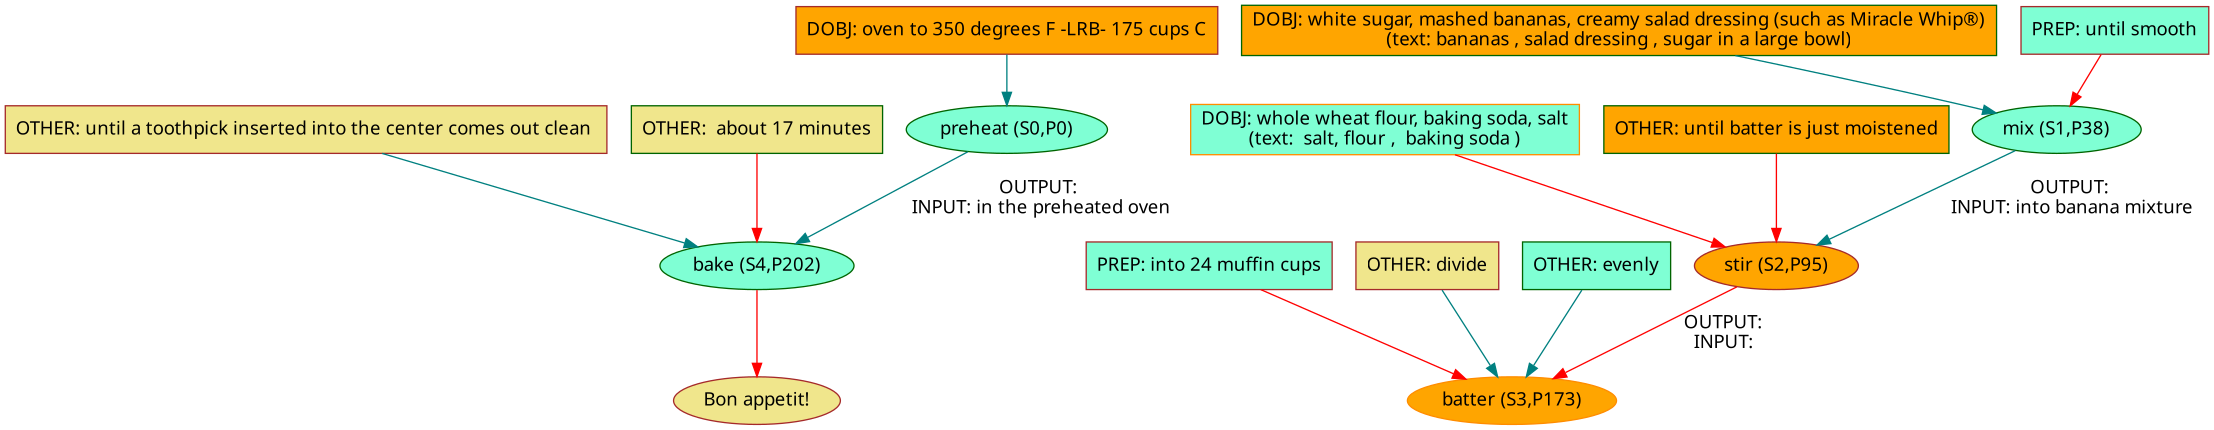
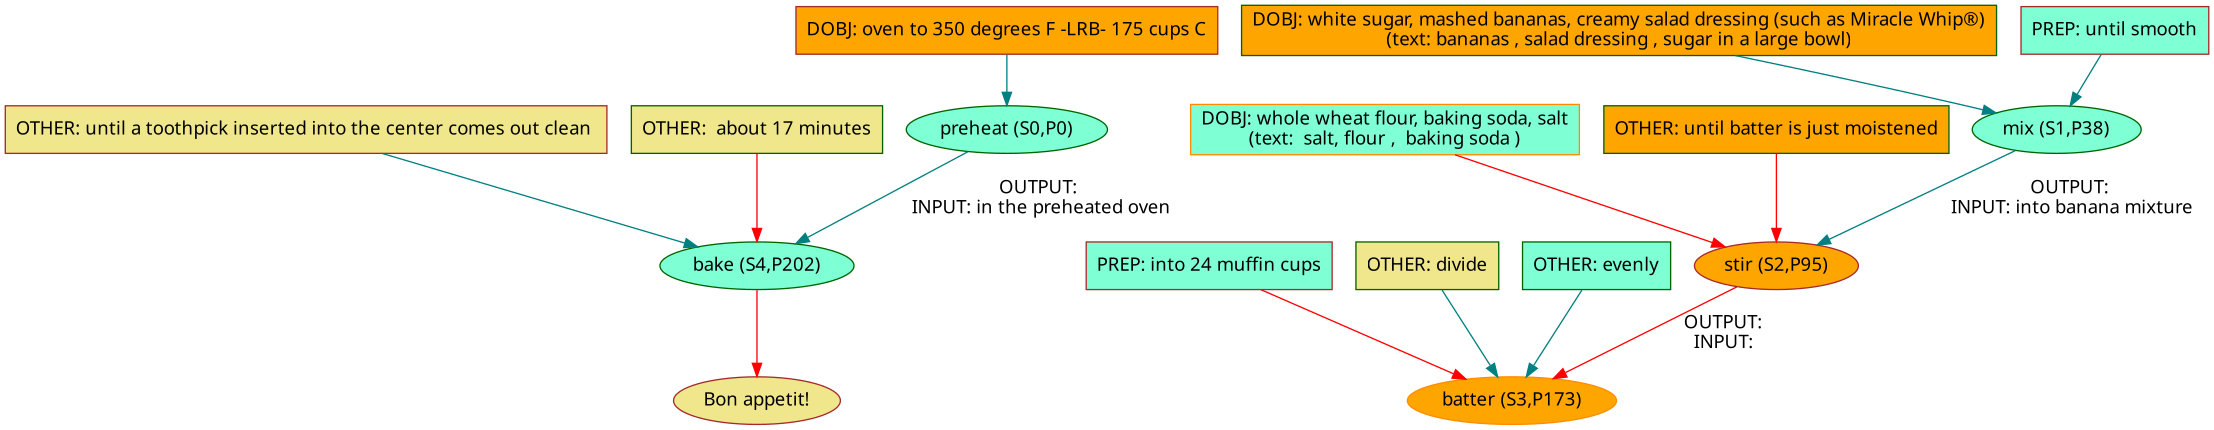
edge "PREP: until smooth" -> "mix (S1,P38)": color red -> teal
node "OTHER: divide": color brown -> darkgreen
